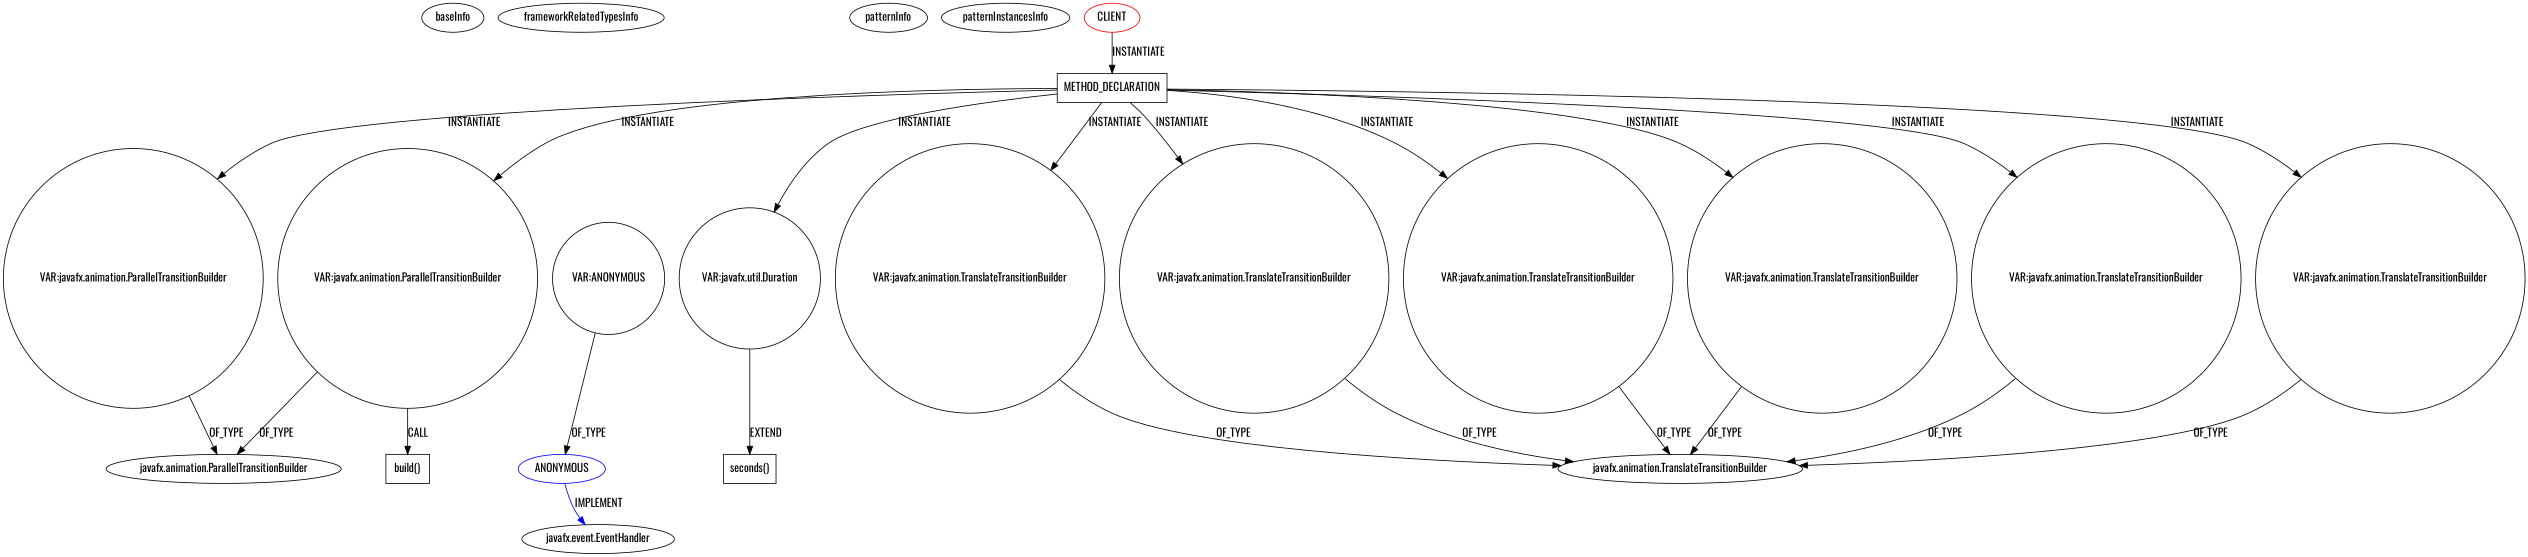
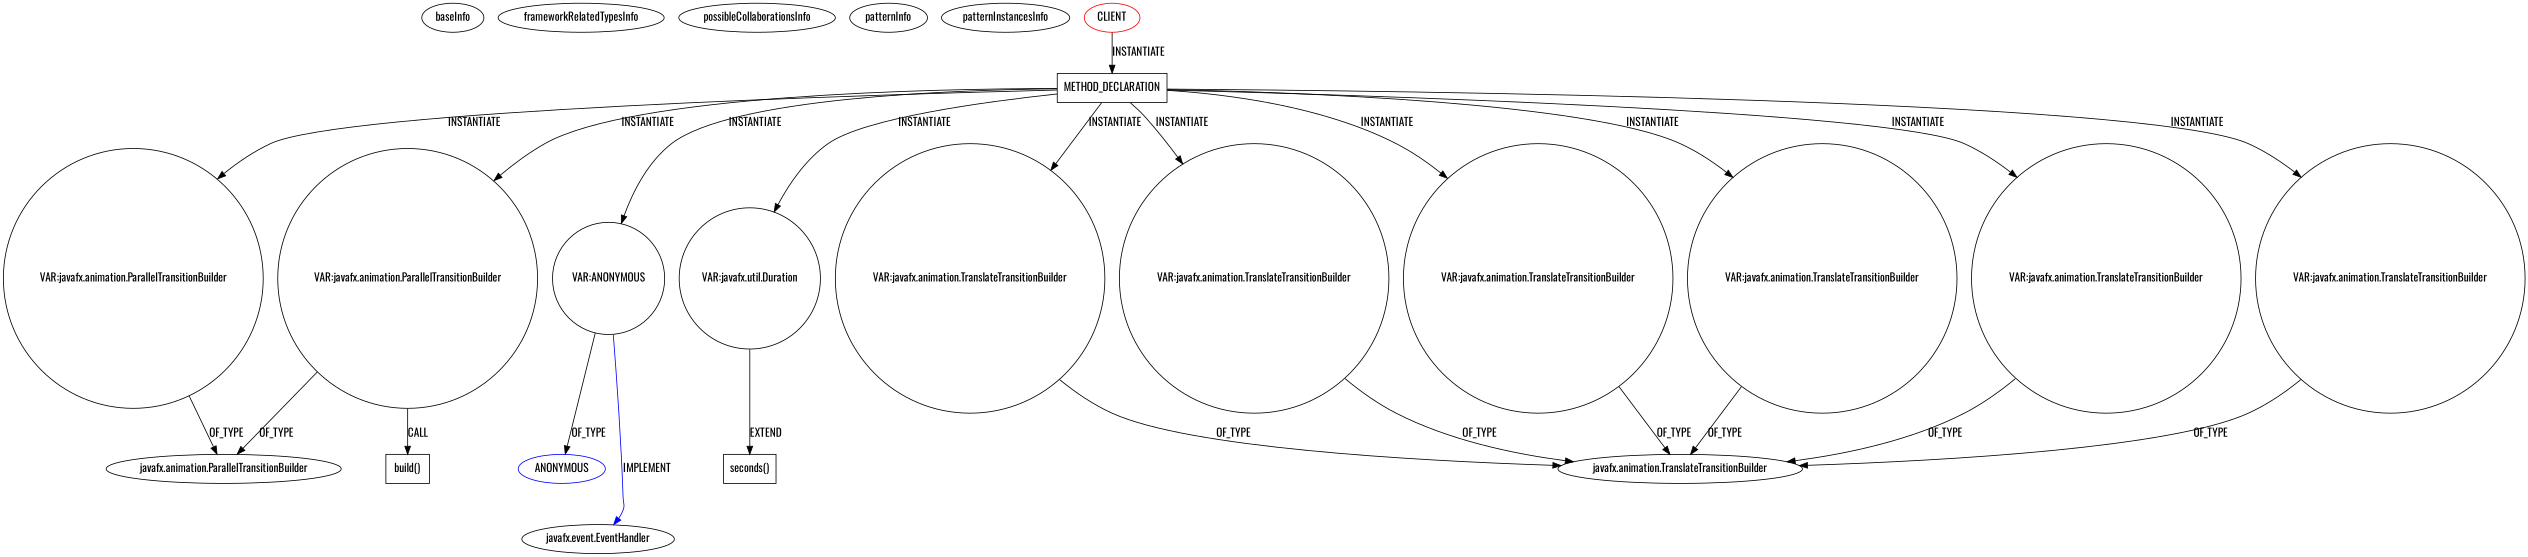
node "possibleCollaborationsInfo": added
edge "METHOD_DECLARATION" -> "VAR:ANONYMOUS": added, label "INSTANTIATE"
edge "ANONYMOUS" -> "javafx.event.EventHandler": now "VAR:ANONYMOUS" -> "javafx.event.EventHandler"
